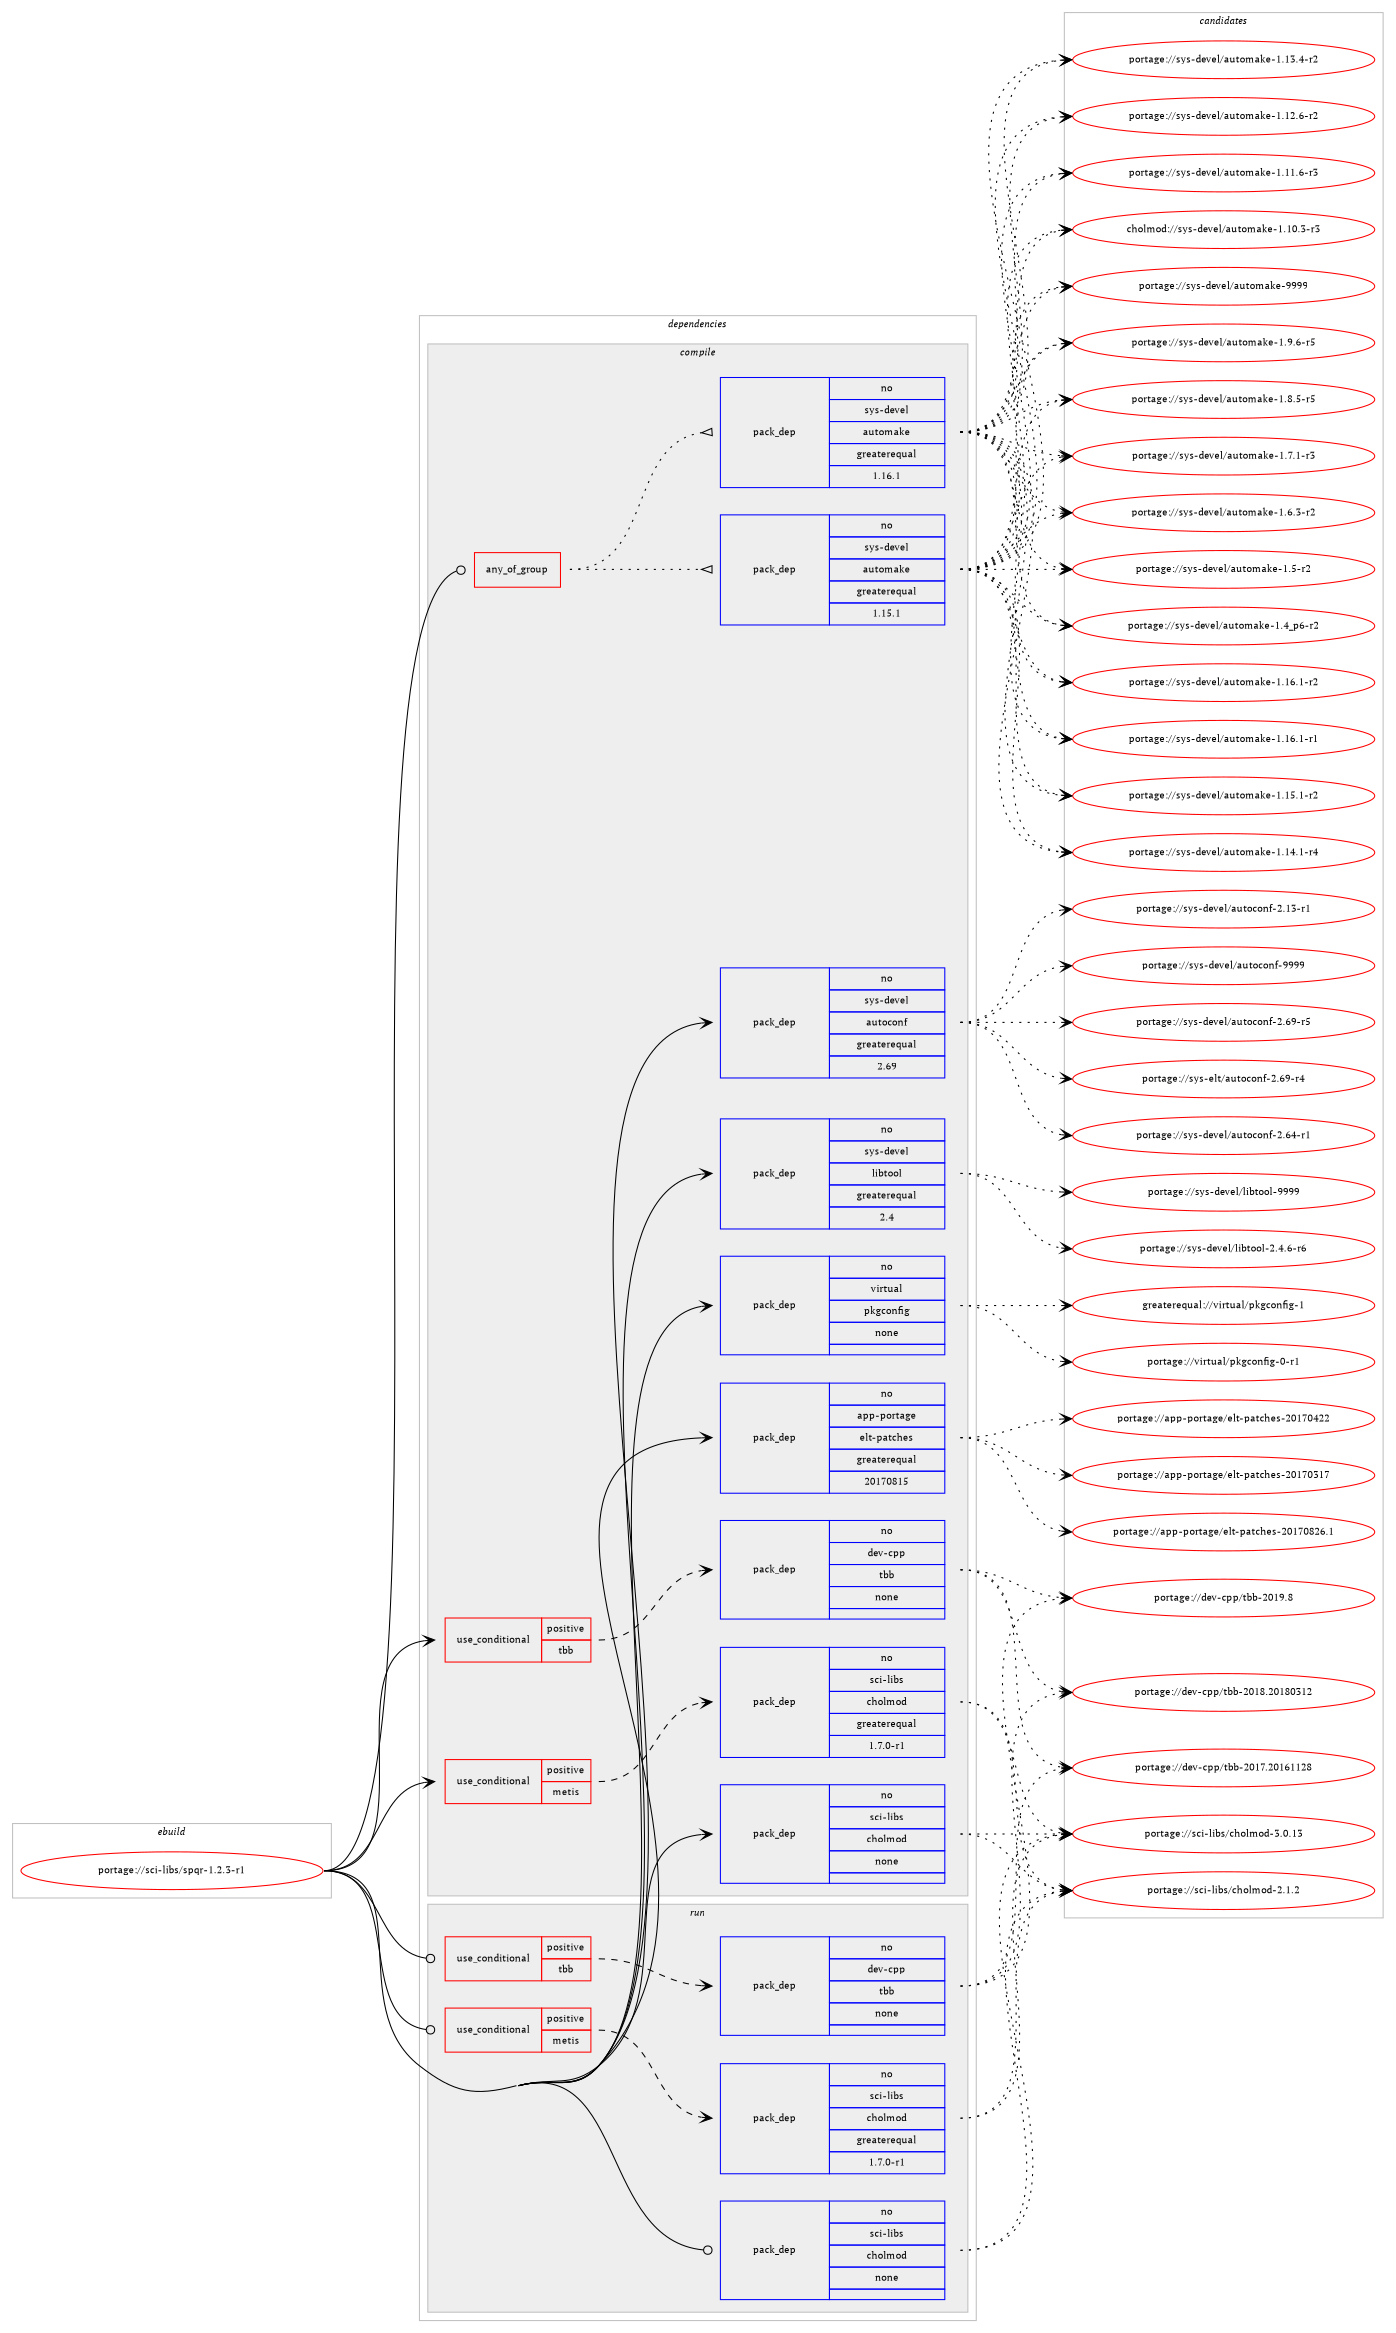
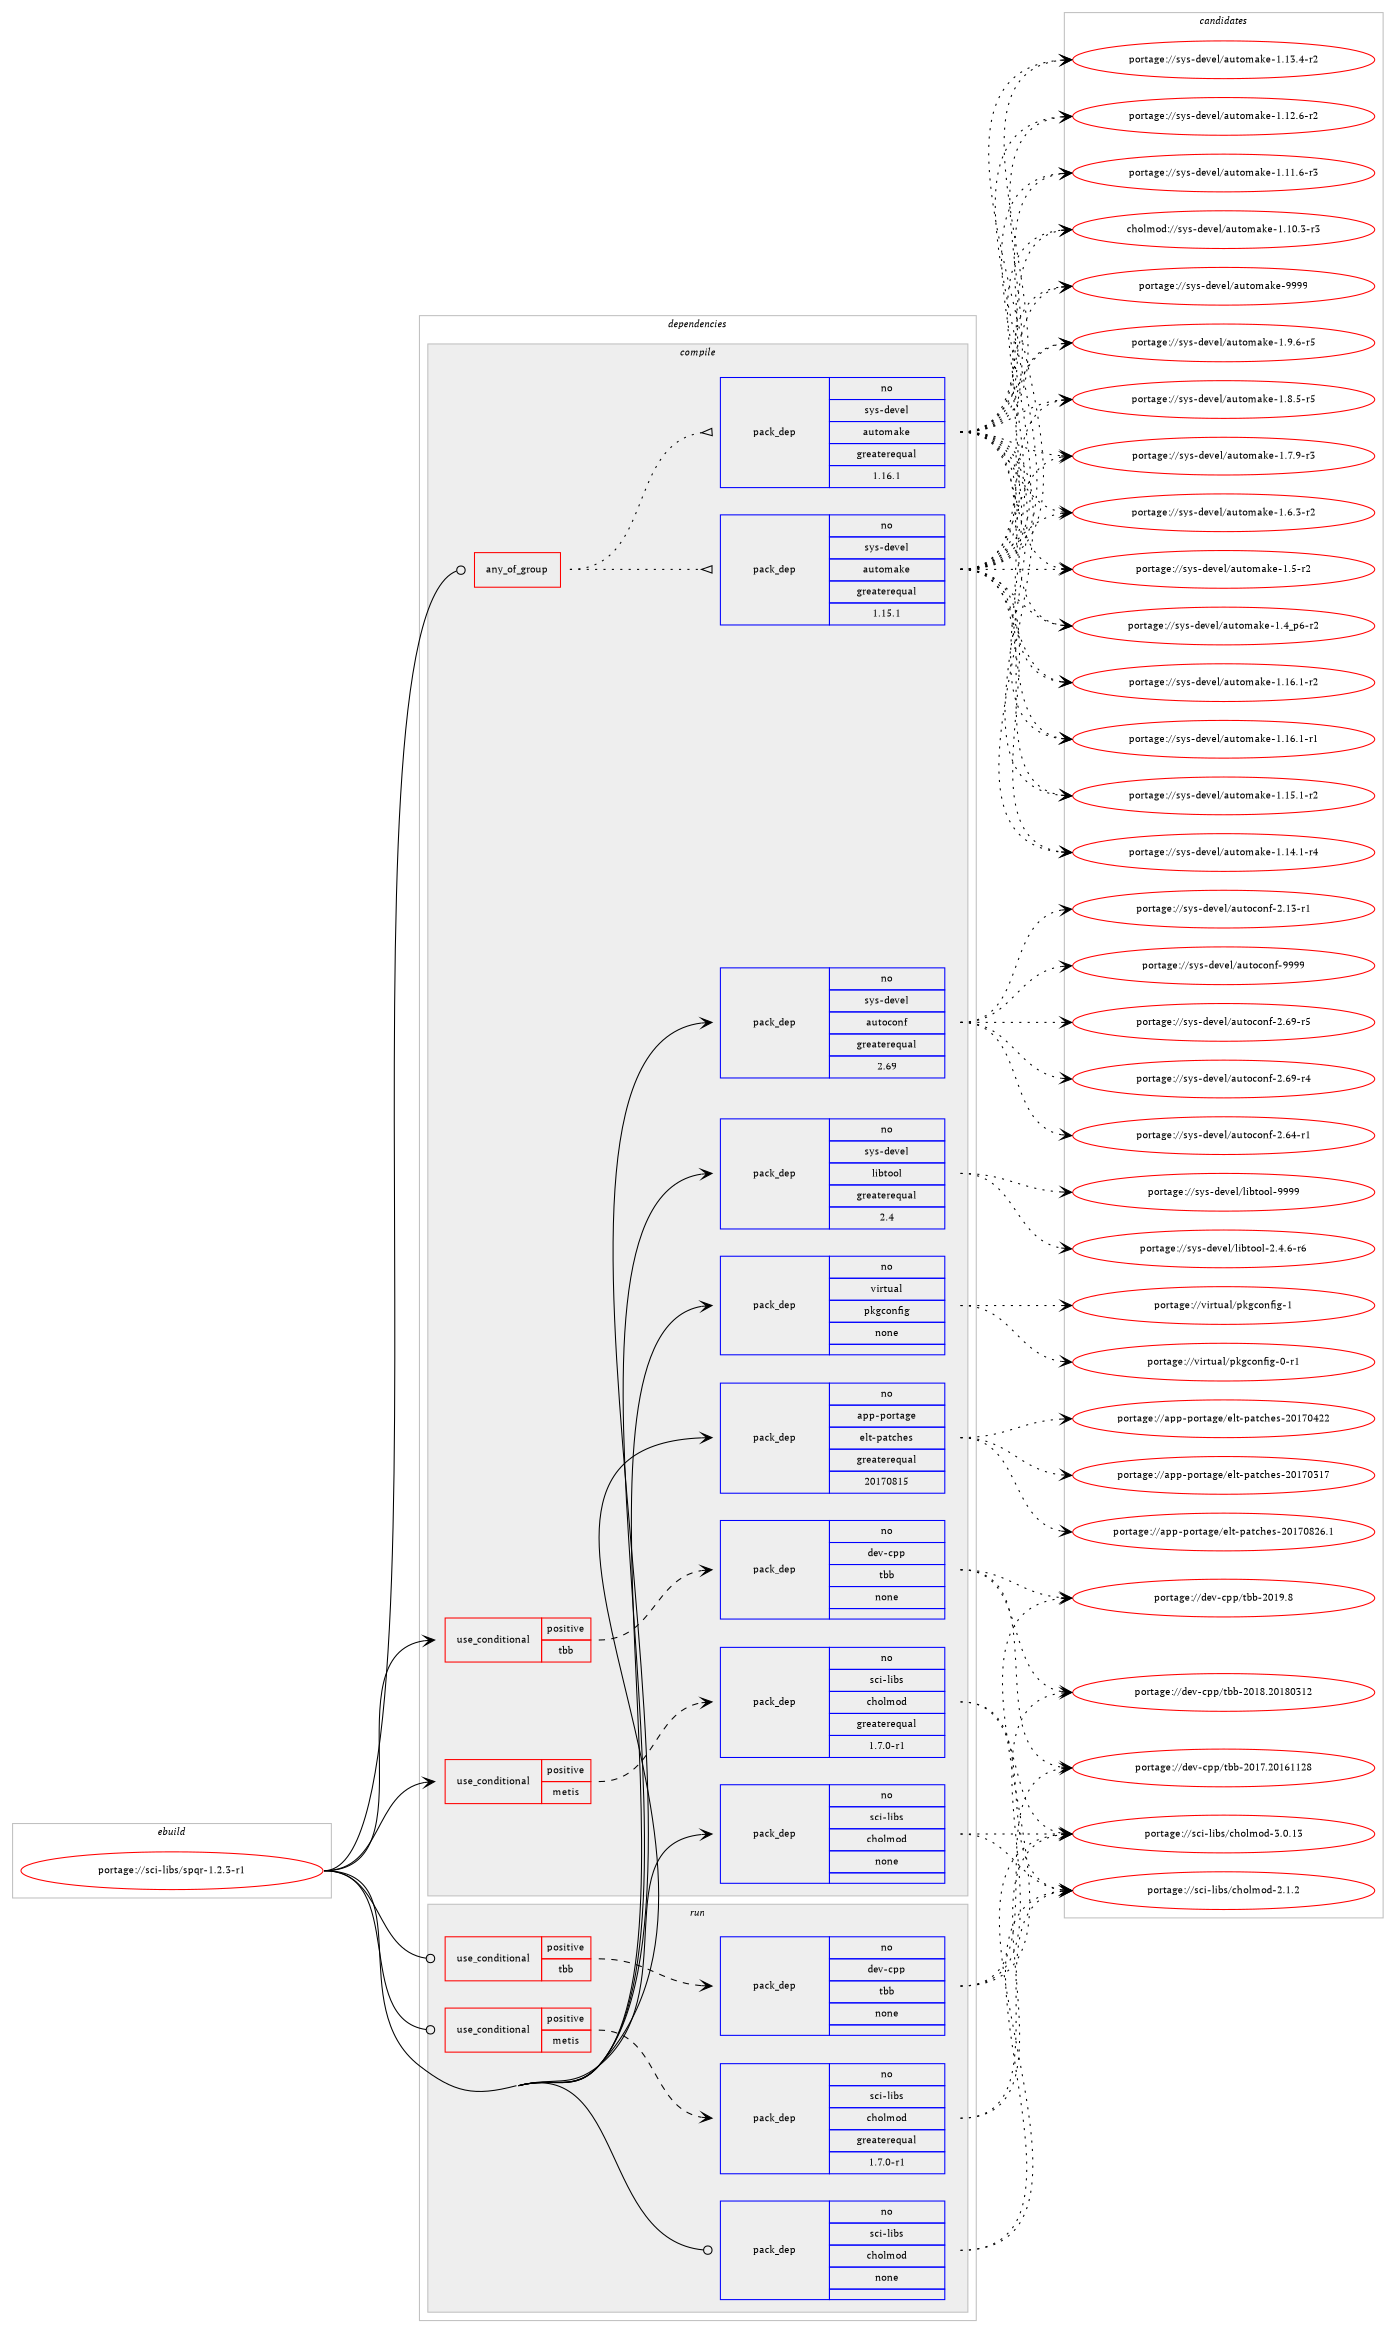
node "portage://sys-devel/automake-1.7.1-r3": label "portage://sys-devel/automake-1.7.1-r3" -> "portage://sys-devel/automake-1.7.9-r3"
node "portage://sys-elt/autoconf-2.69-r4": label "portage://sys-elt/autoconf-2.69-r4" -> "portage://sys-devel/autoconf-2.69-r4"
node "greaterequal://virtual/pkgconfig-1": label "greaterequal://virtual/pkgconfig-1" -> "portage://virtual/pkgconfig-1"
